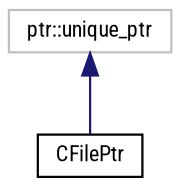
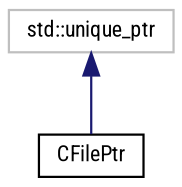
node "ptr::unique_ptr": label "ptr::unique_ptr" -> "std::unique_ptr"
